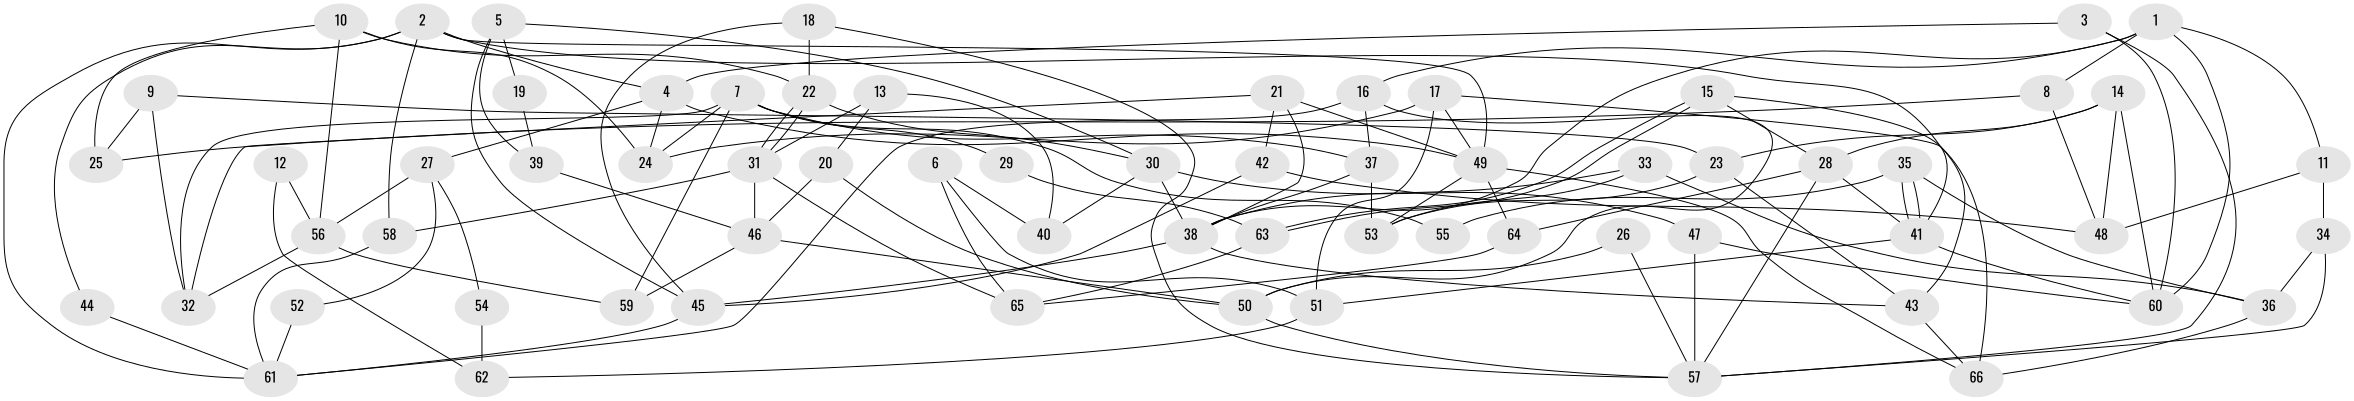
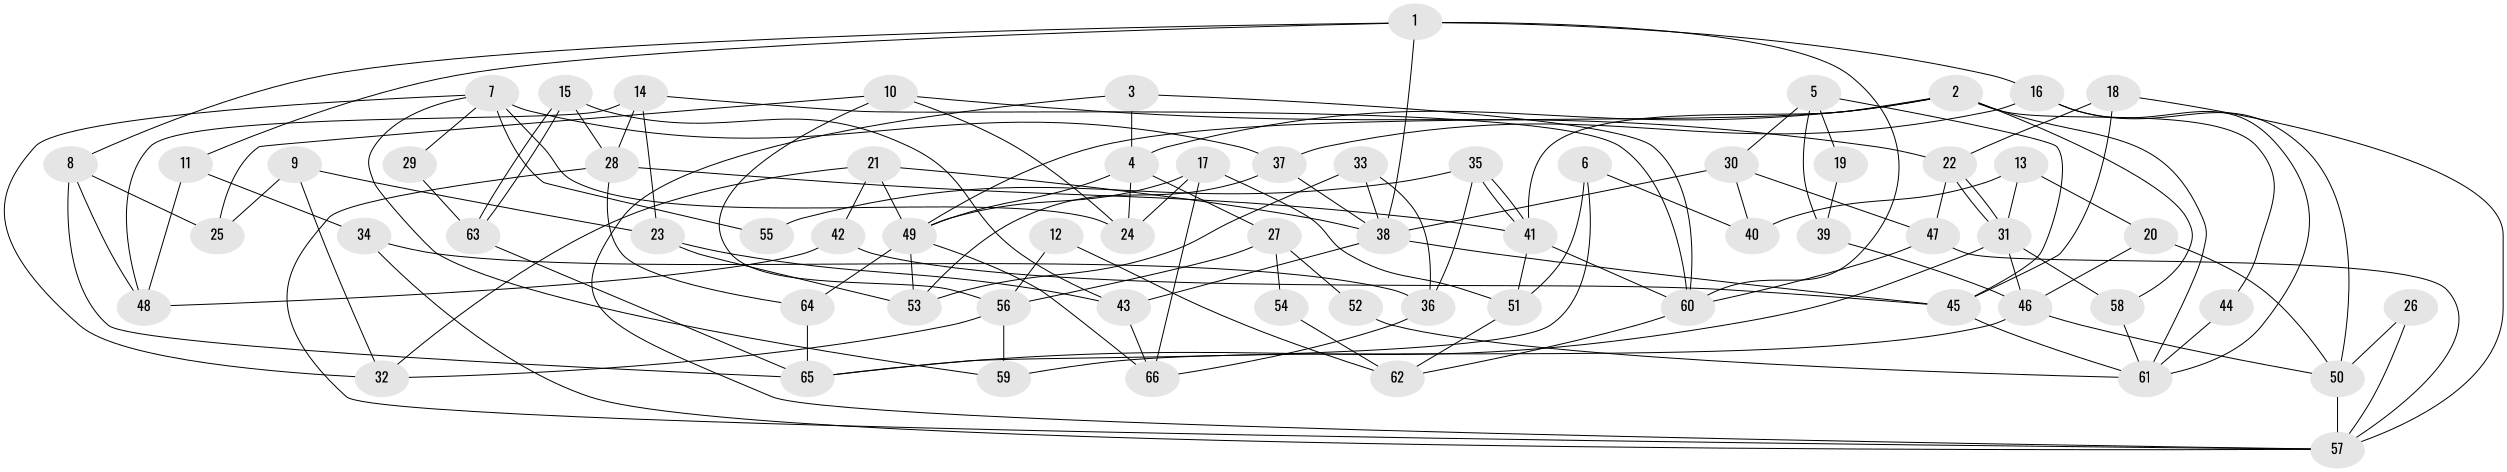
edge "22" -- "30": now "22" -- "47"
edge "60" -- "62": added
edge "8" -- "65": added
